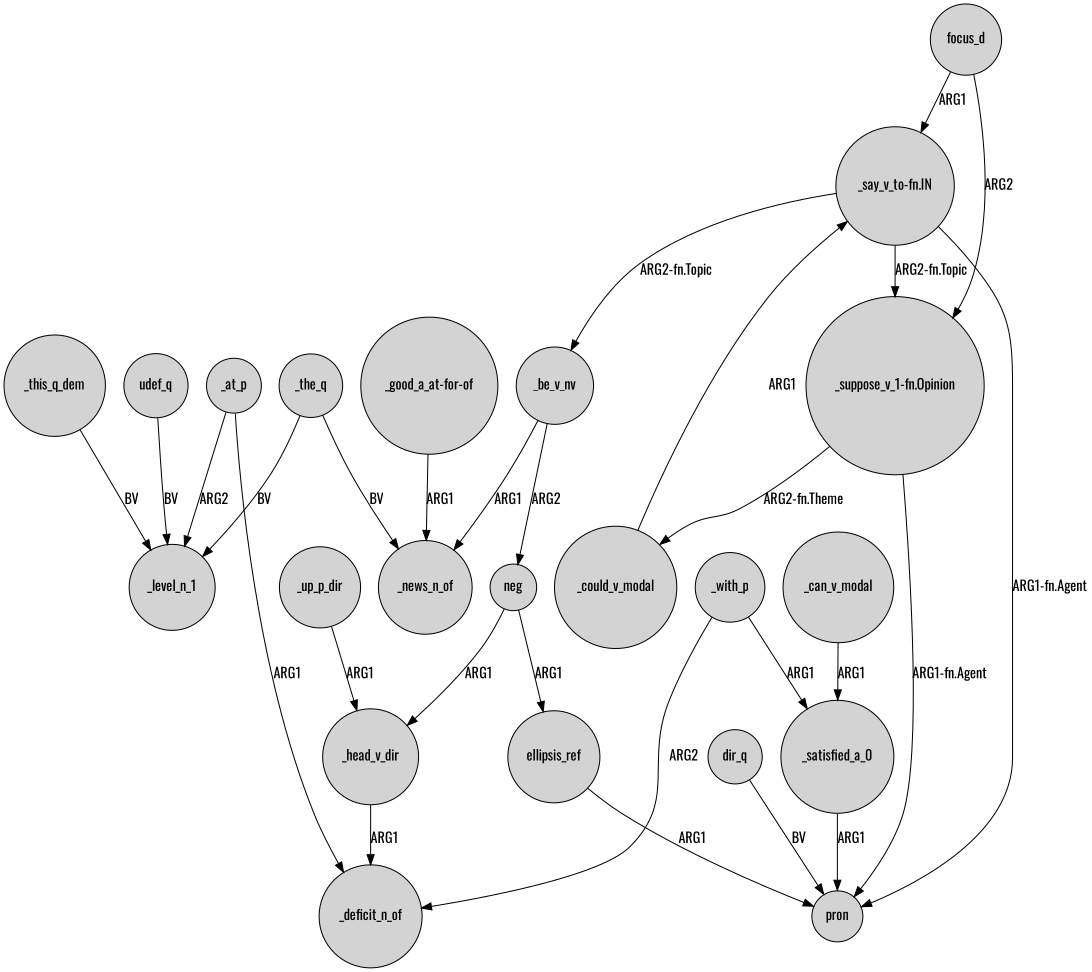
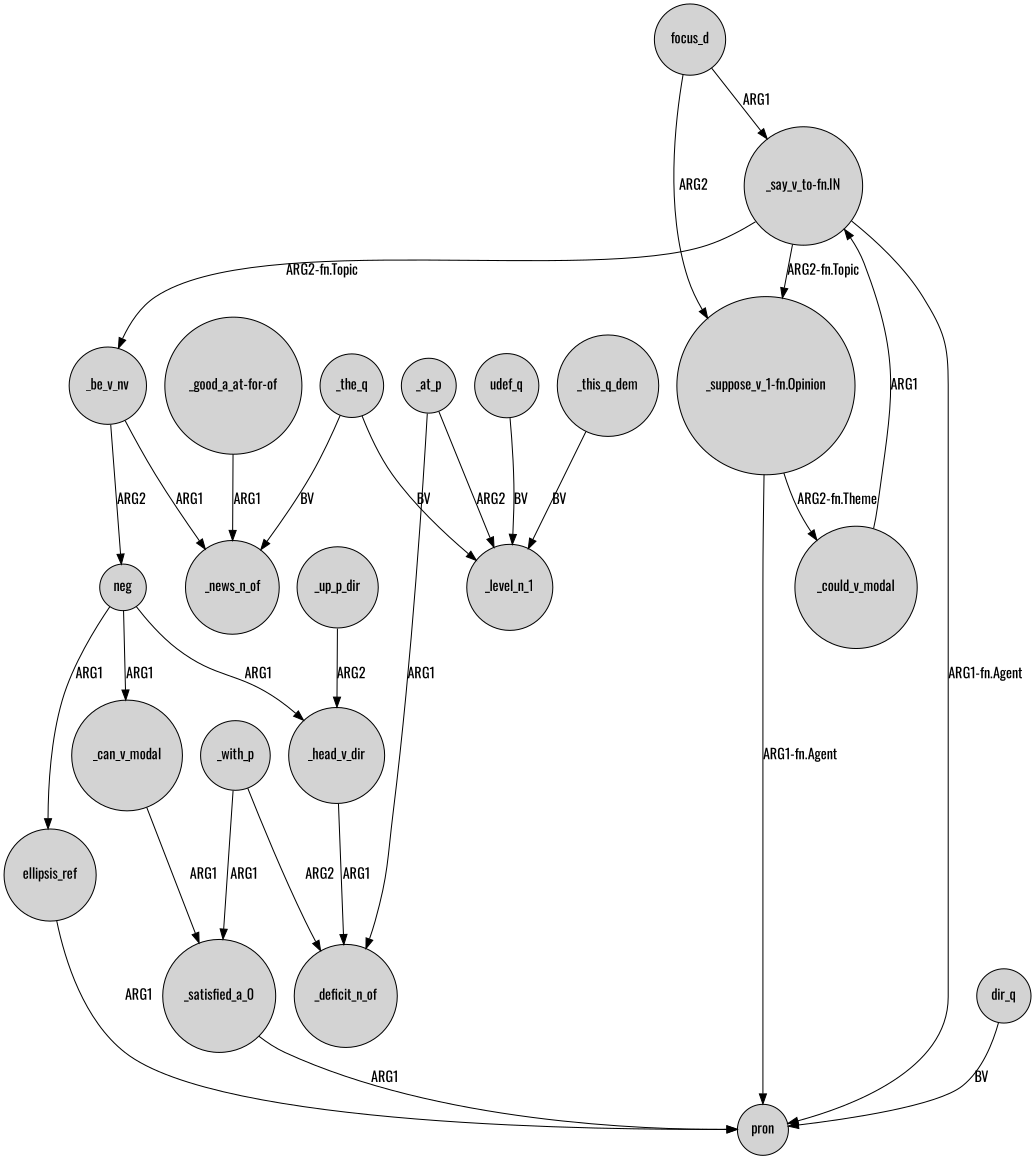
edge "neg" -> "_can_v_modal": added, label "ARG1"
edge "_up_p_dir" -> "_head_v_dir": label "ARG1" -> "ARG2"
